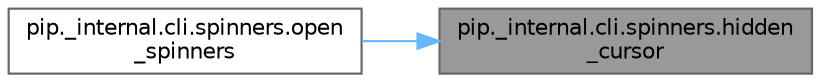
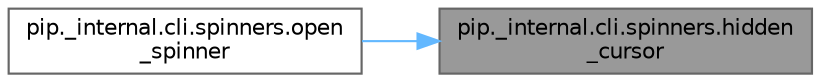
node "pip._internal.cli.spinners.open _spinners": label "pip._internal.cli.spinners.open _spinners" -> "pip._internal.cli.spinners.open _spinner"
